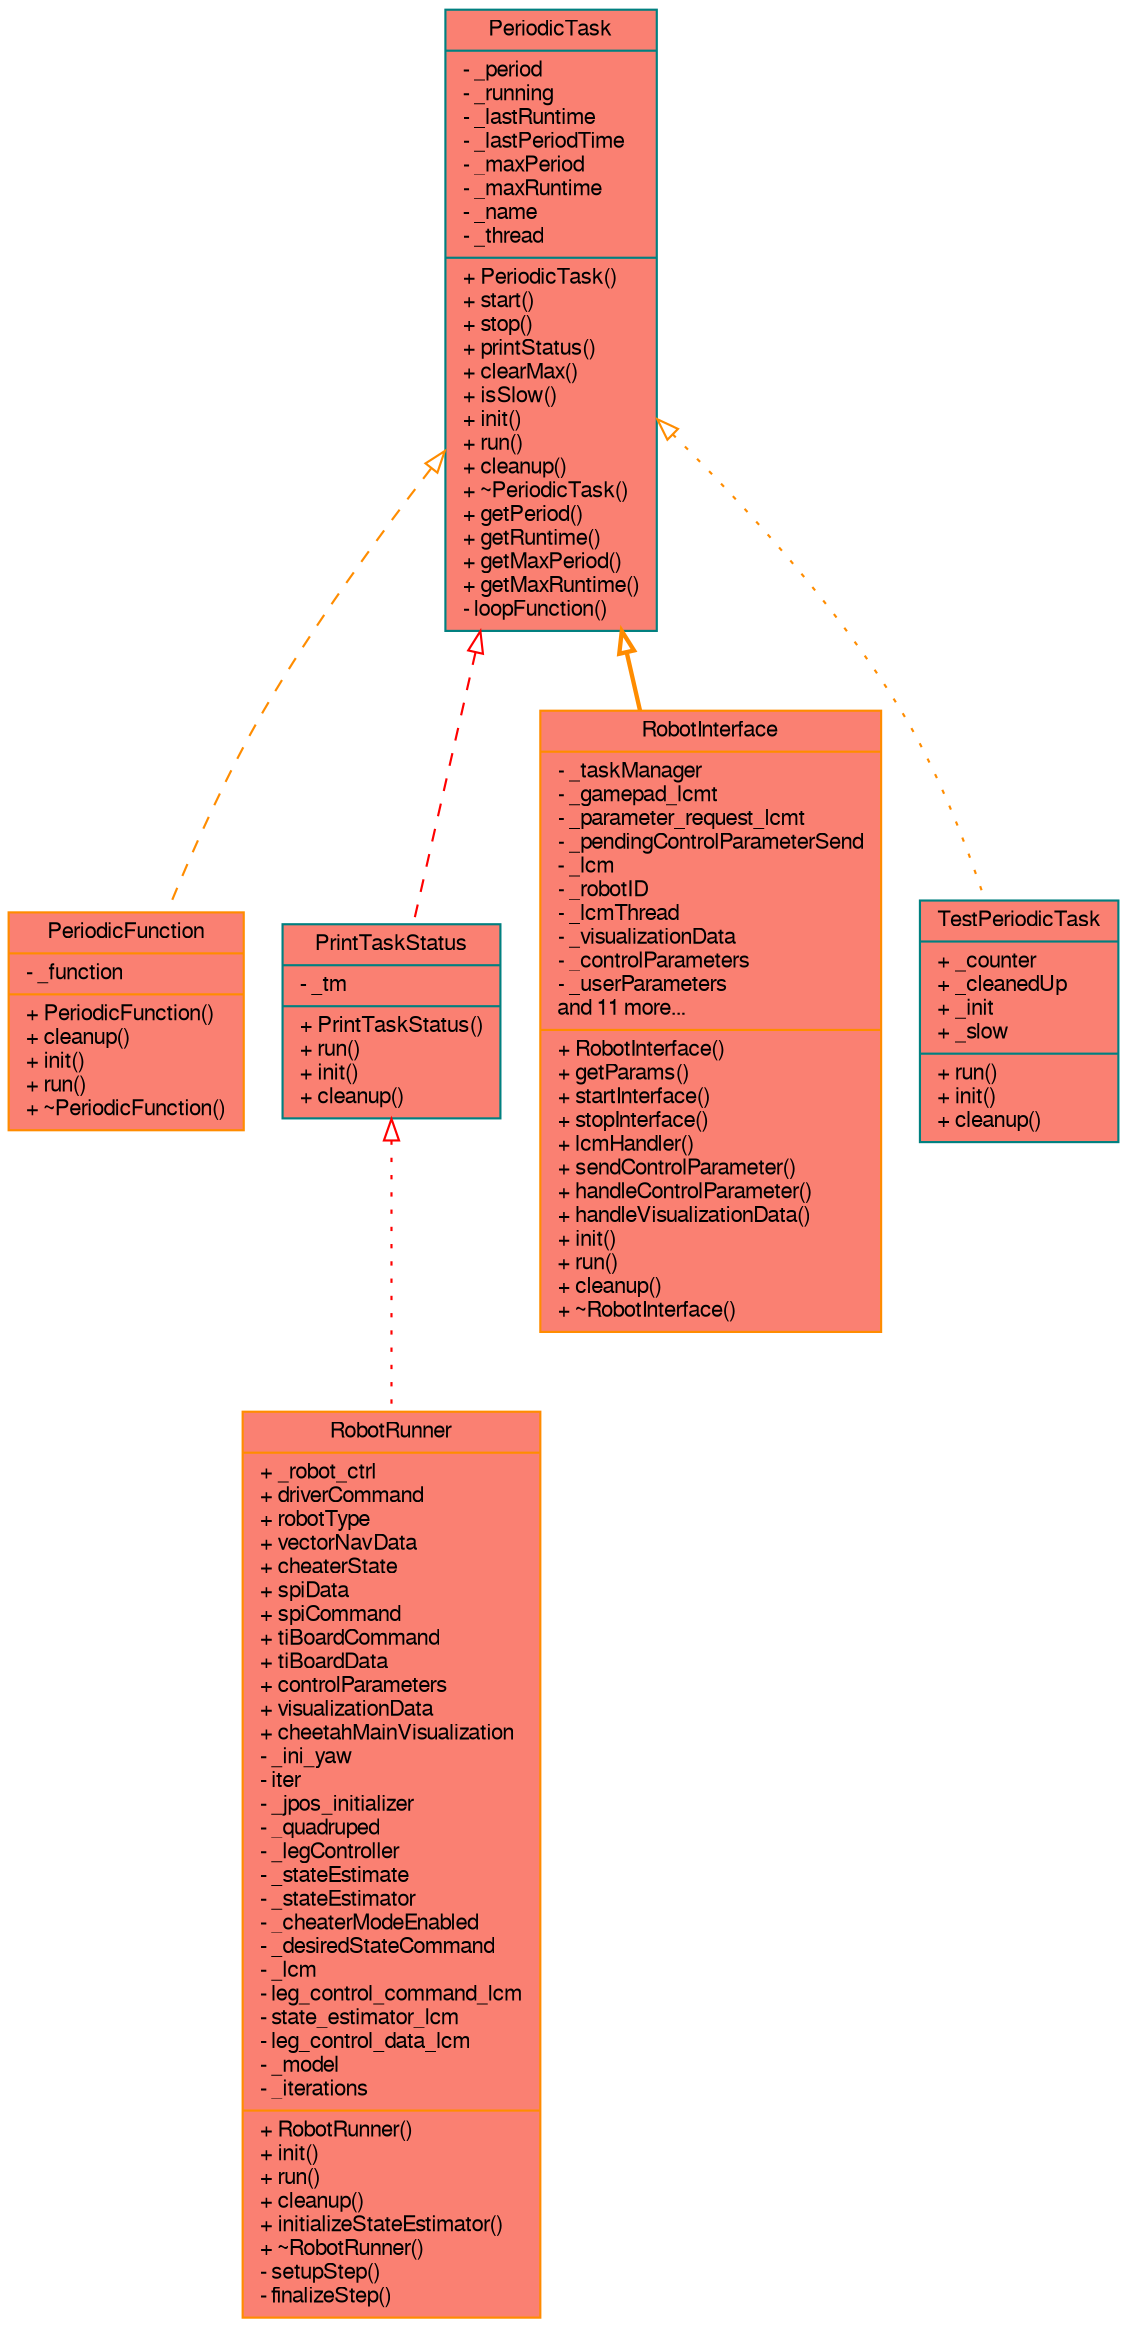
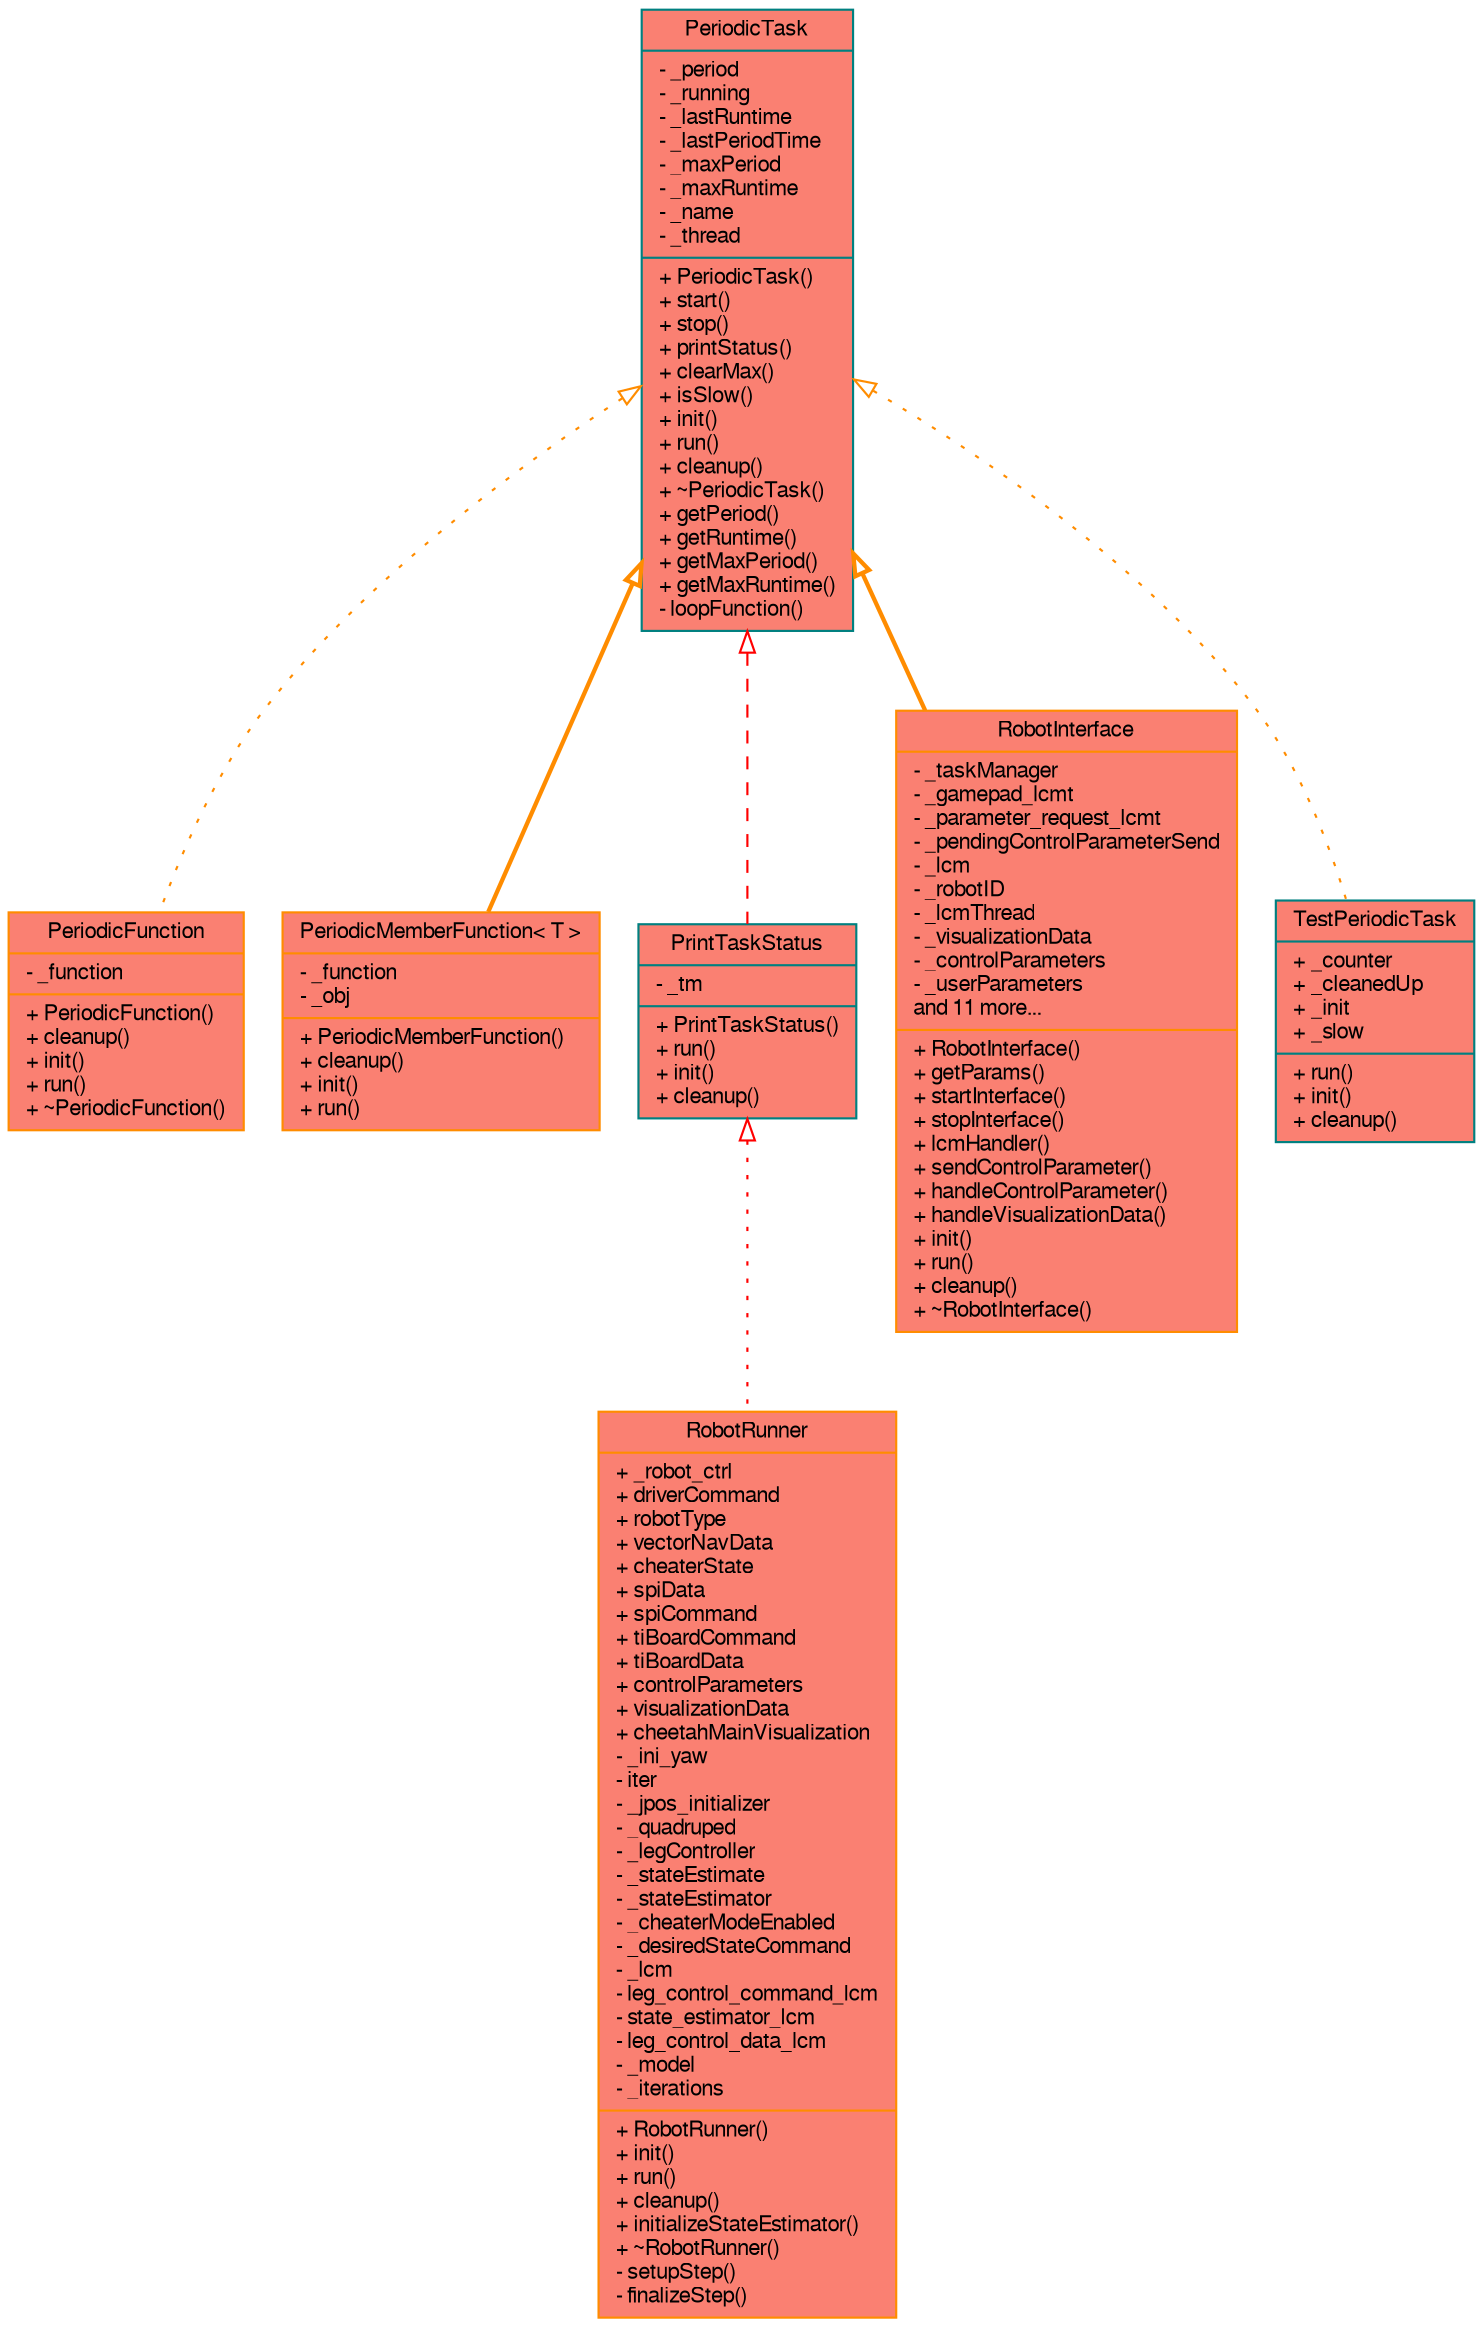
edge "PeriodicFunction" -> "PeriodicTask": style dashed -> dotted
node "PeriodicMemberFunction< T >": added
